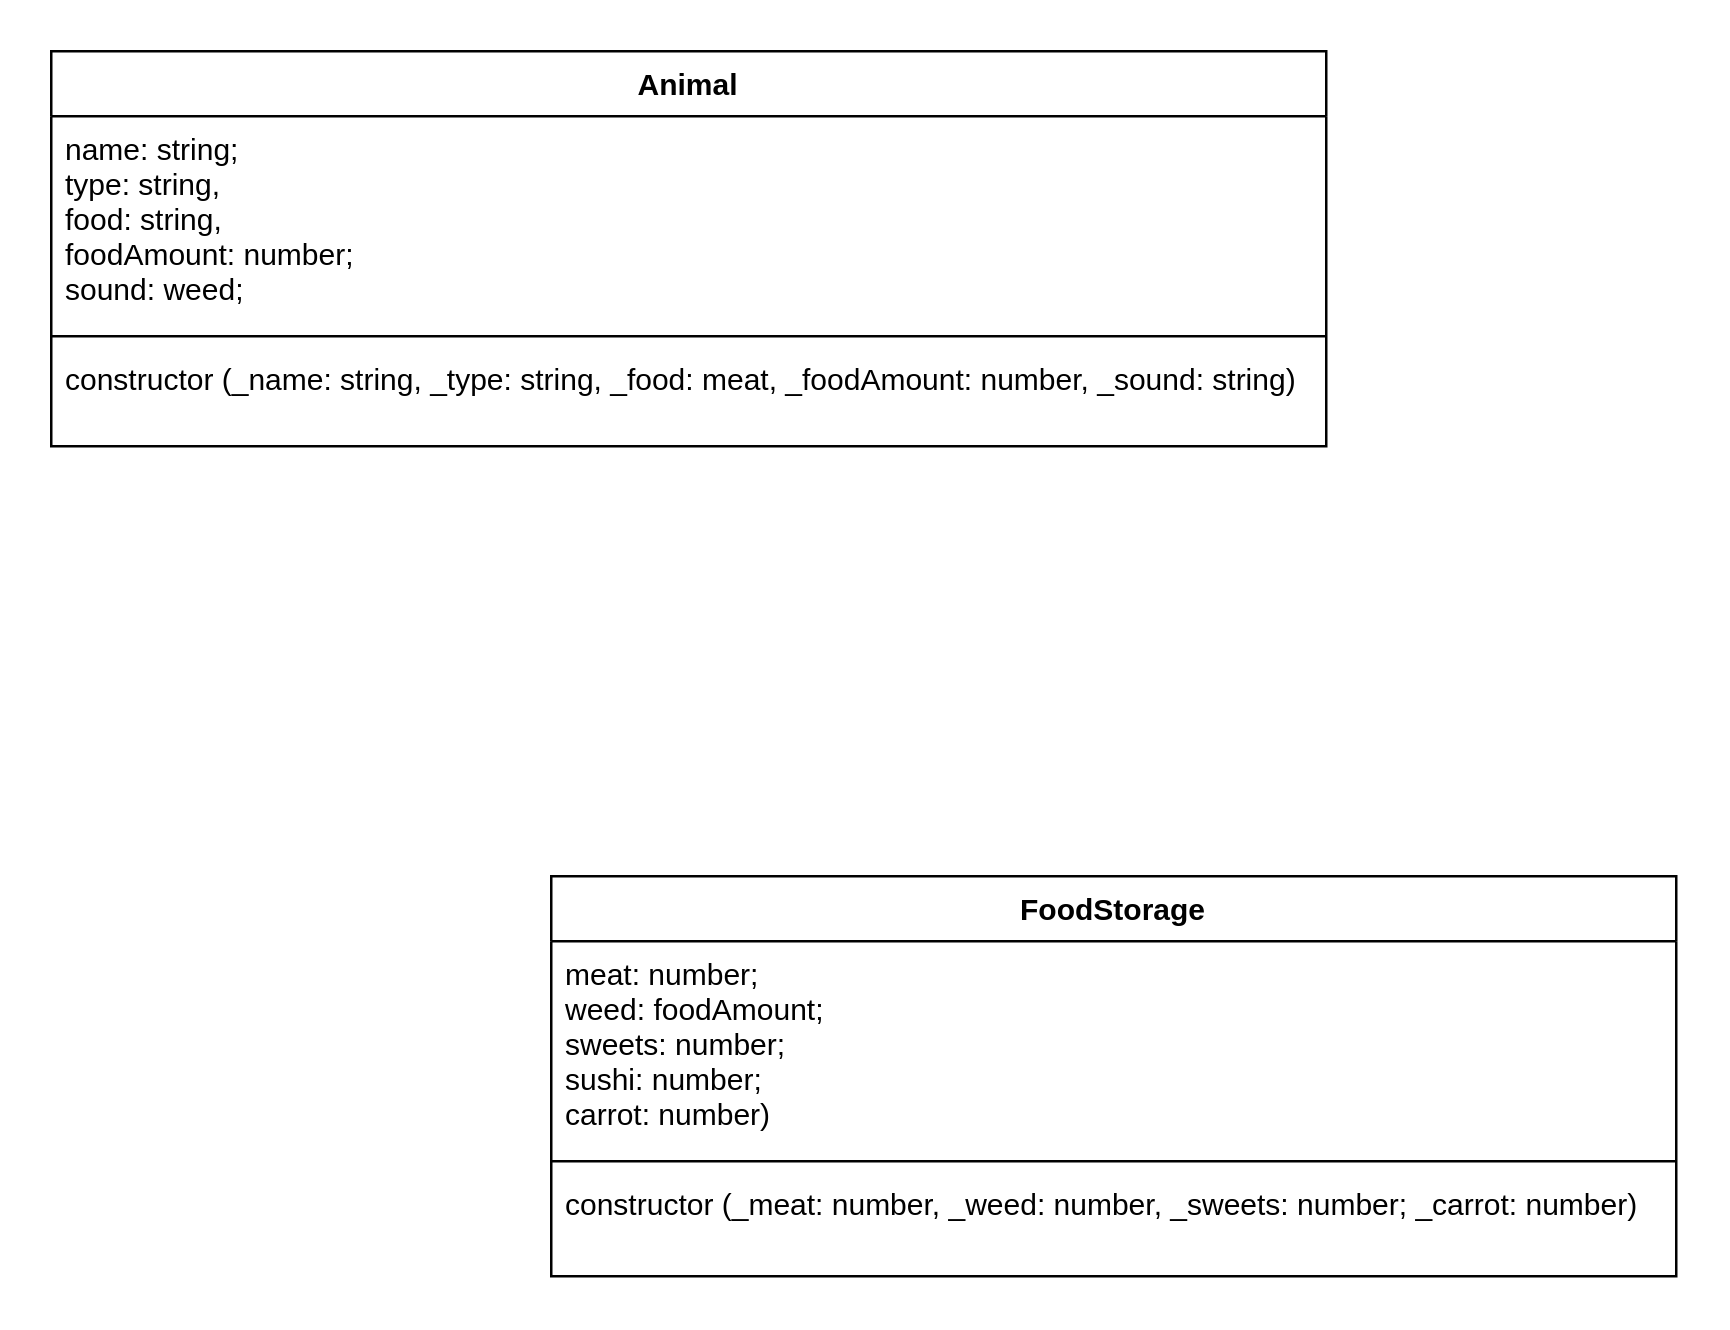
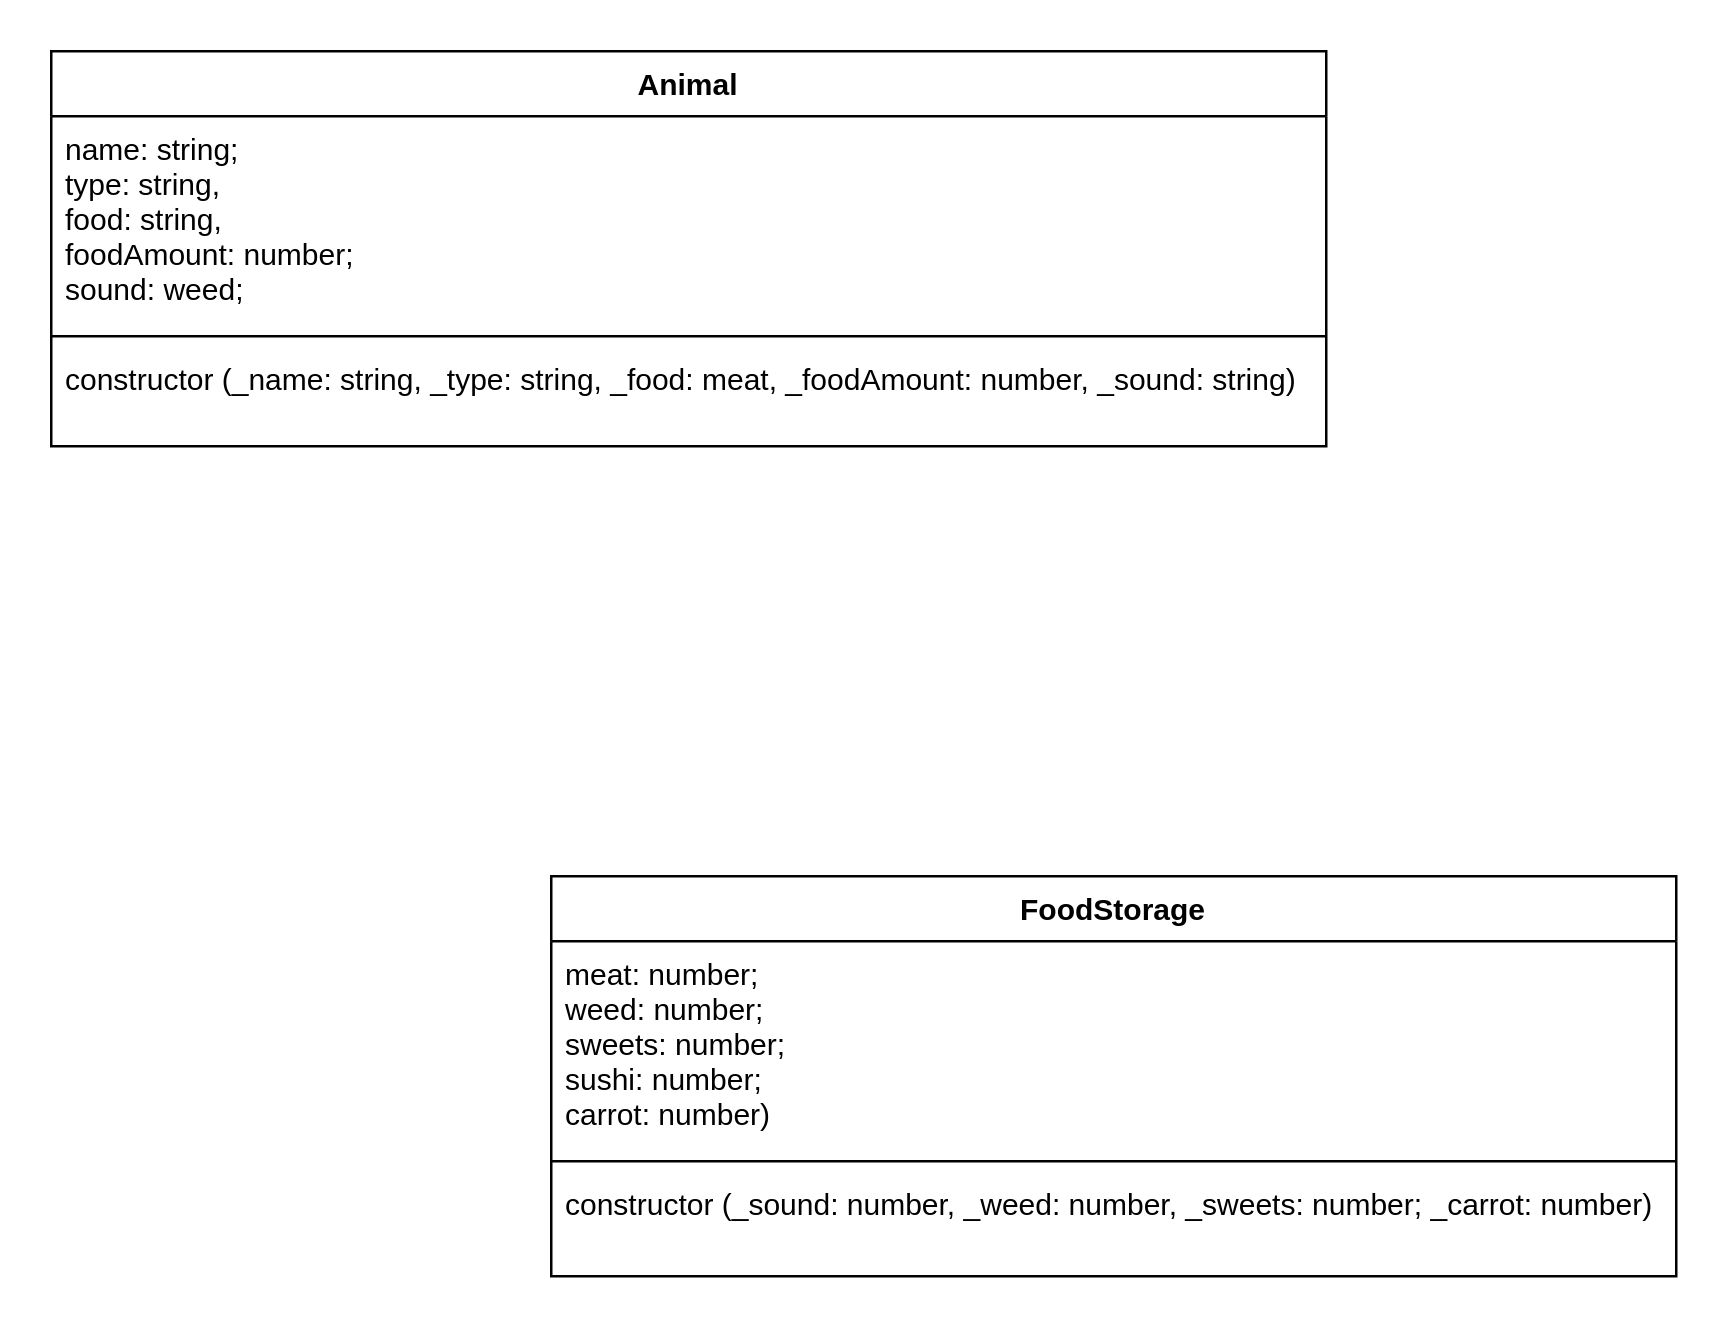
node "meat: number; weed: foodAmount; sweets: number; sushi: number; carrot: number)": label "meat: number; weed: foodAmount; sweets: number; sushi: number; carrot: number)" -> "meat: number; weed: number; sweets: number; sushi: number; carrot: number)"
node "constructor (_meat: number, _weed: number, _sweets: number; _carrot: number)": label "constructor (_meat: number, _weed: number, _sweets: number; _carrot: number)" -> "constructor (_sound: number, _weed: number, _sweets: number; _carrot: number)"
